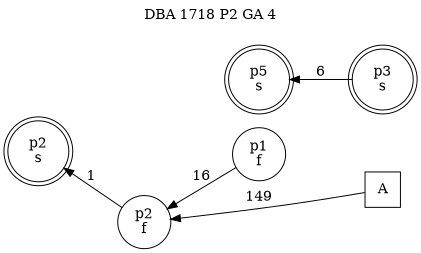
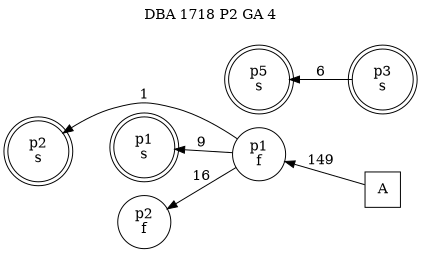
node "p1 s": added
edge "p2 f" -> "p2 s": now "p1 f" -> "p2 s"
edge "A" -> "p2 f": now "A" -> "p1 f"
